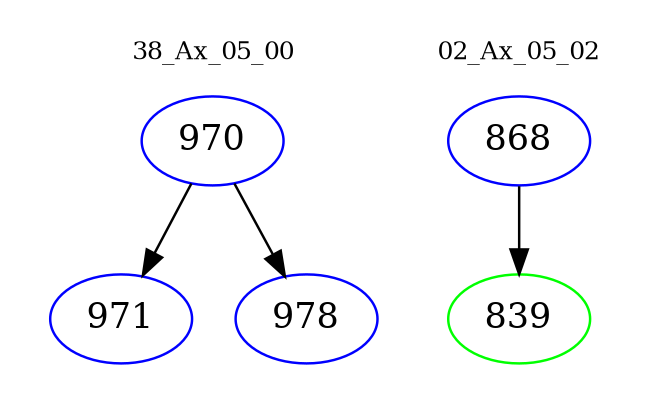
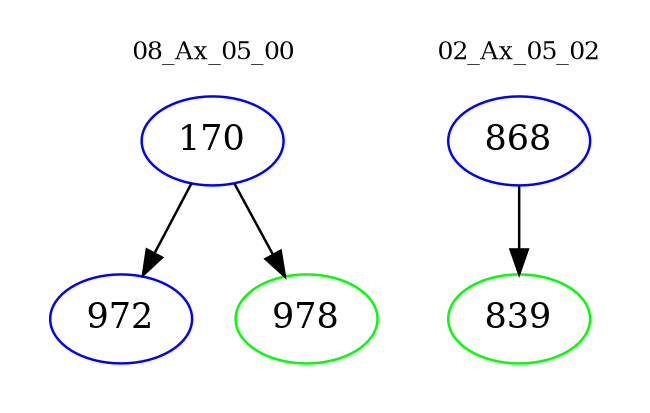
cluster "38_Ax_05_00": label "38_Ax_05_00" -> "08_Ax_05_00"
node "970": label "970" -> "170"
node "971": label "971" -> "972"
node "978": color blue -> green
